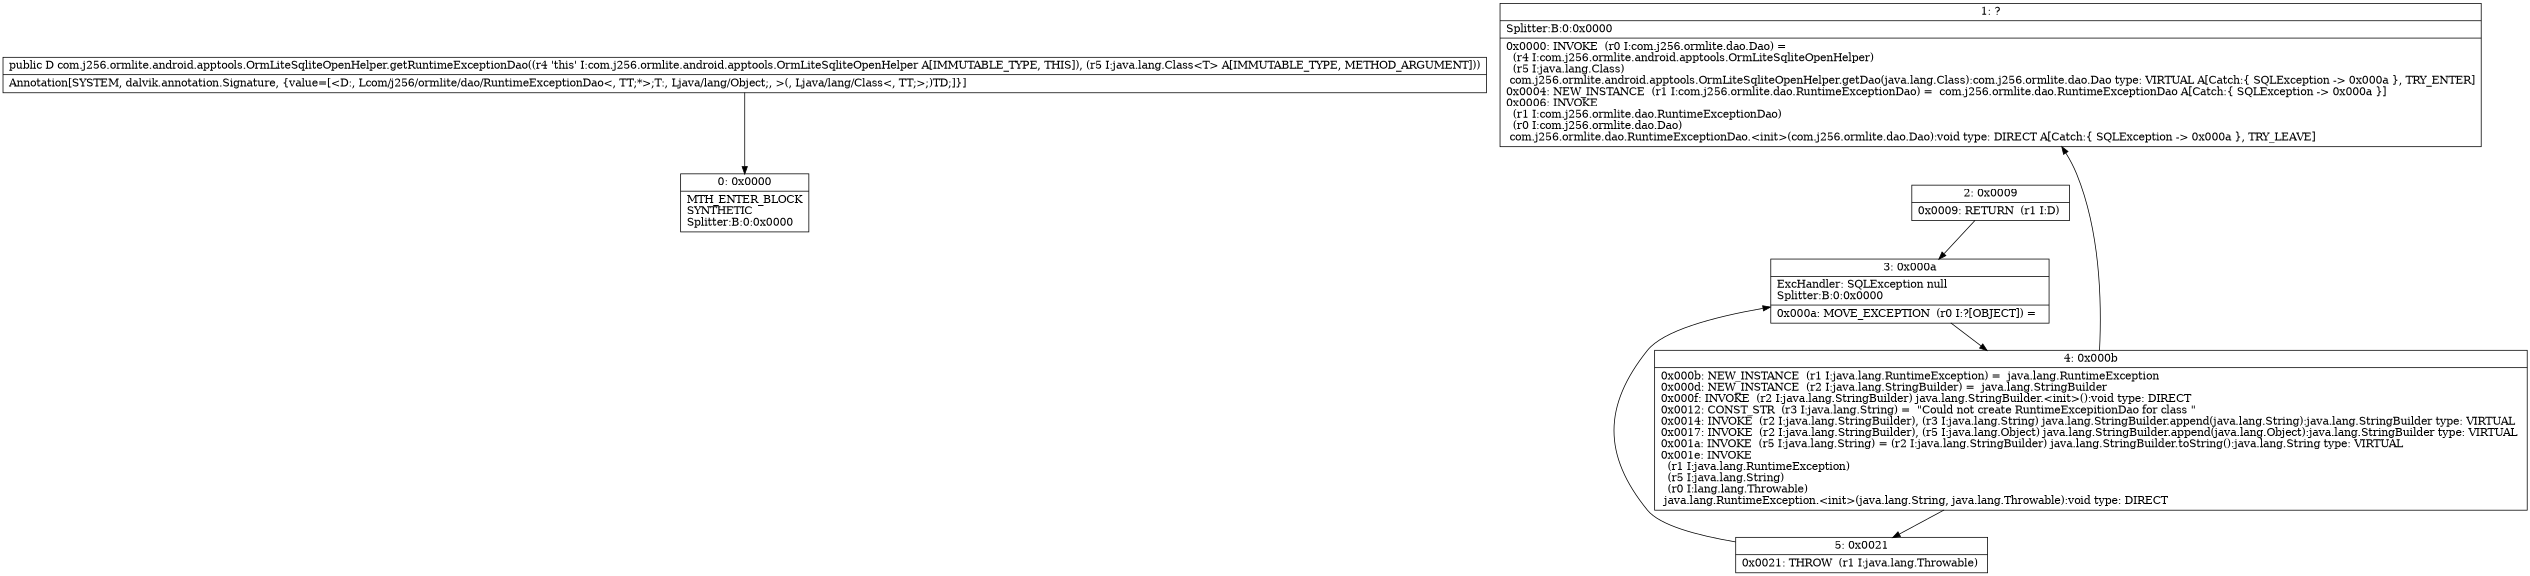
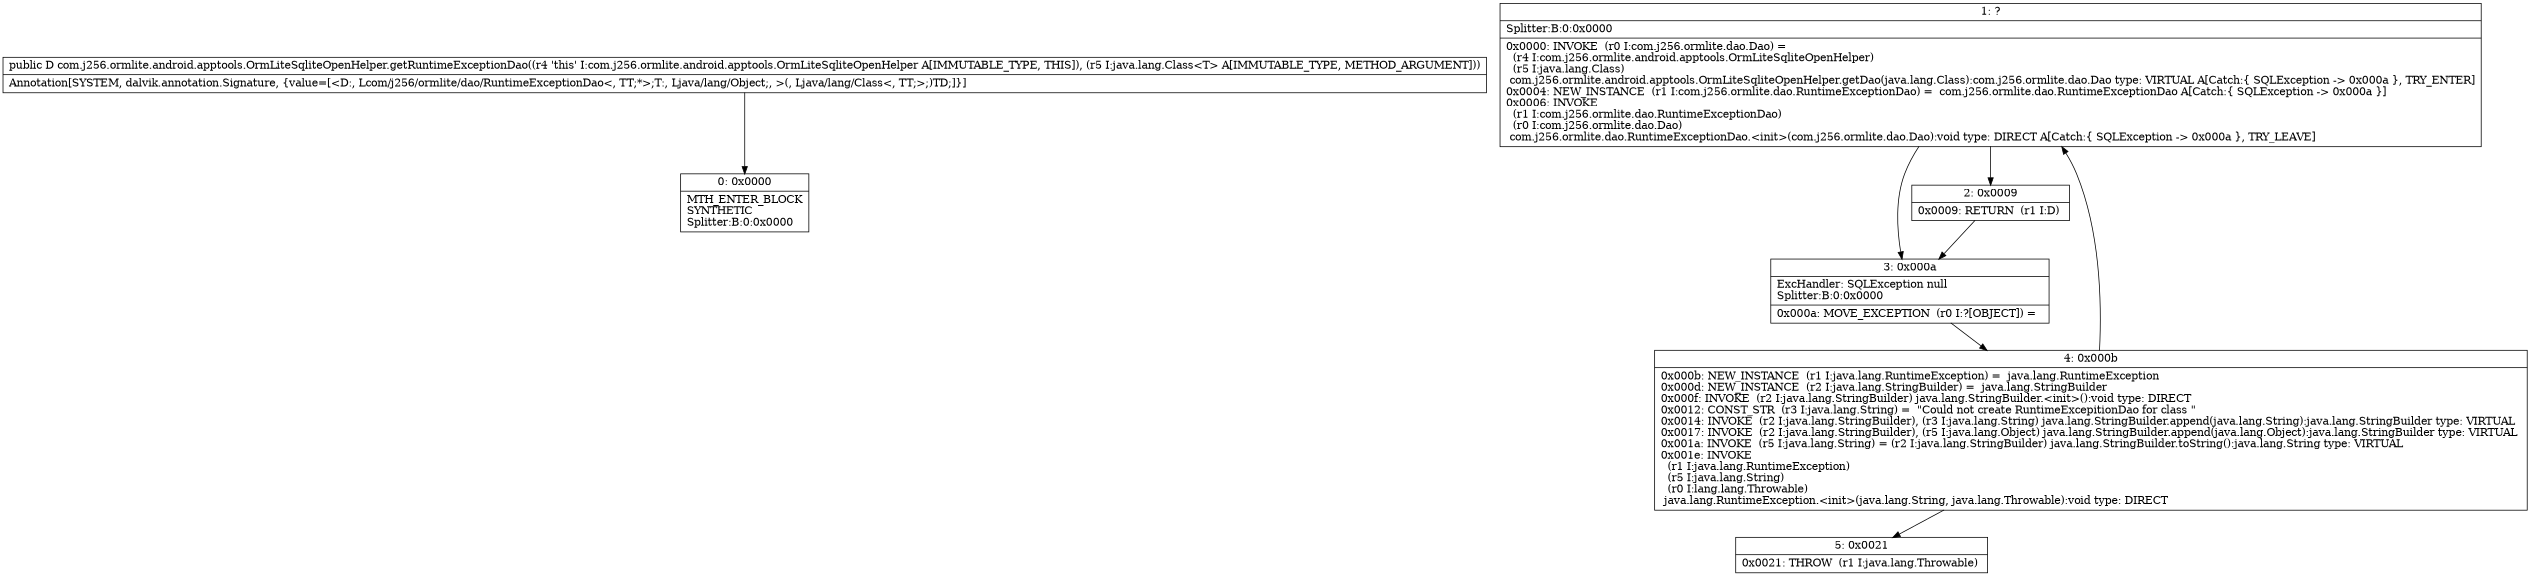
edge "1: ?" -> "2: 0x0009": added
edge "5: 0x0021" -> "3: 0x000a": now "1: ?" -> "3: 0x000a"
